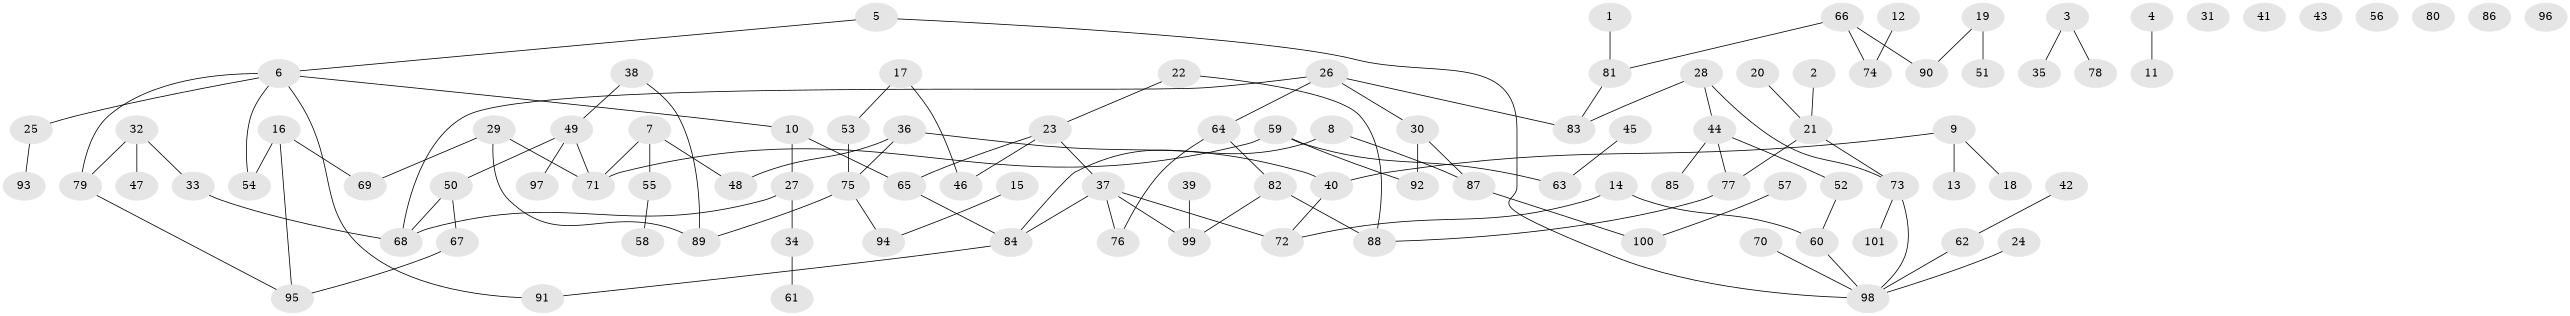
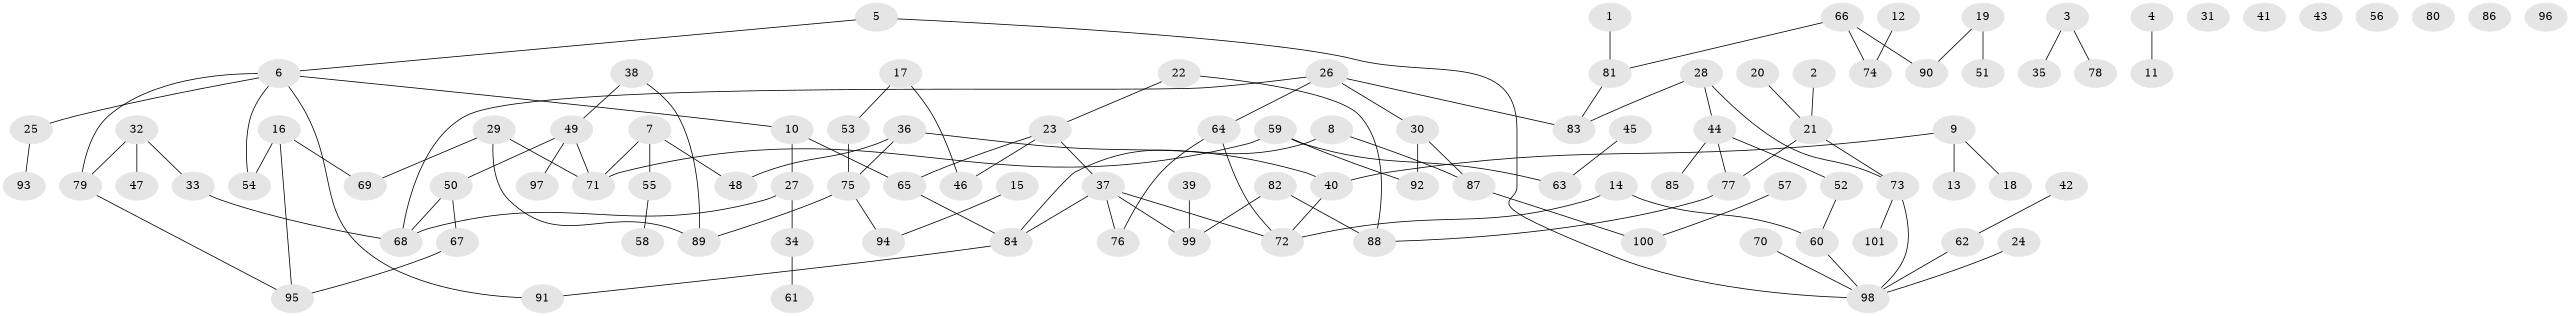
edge "64" -- "82": now "64" -- "72"
